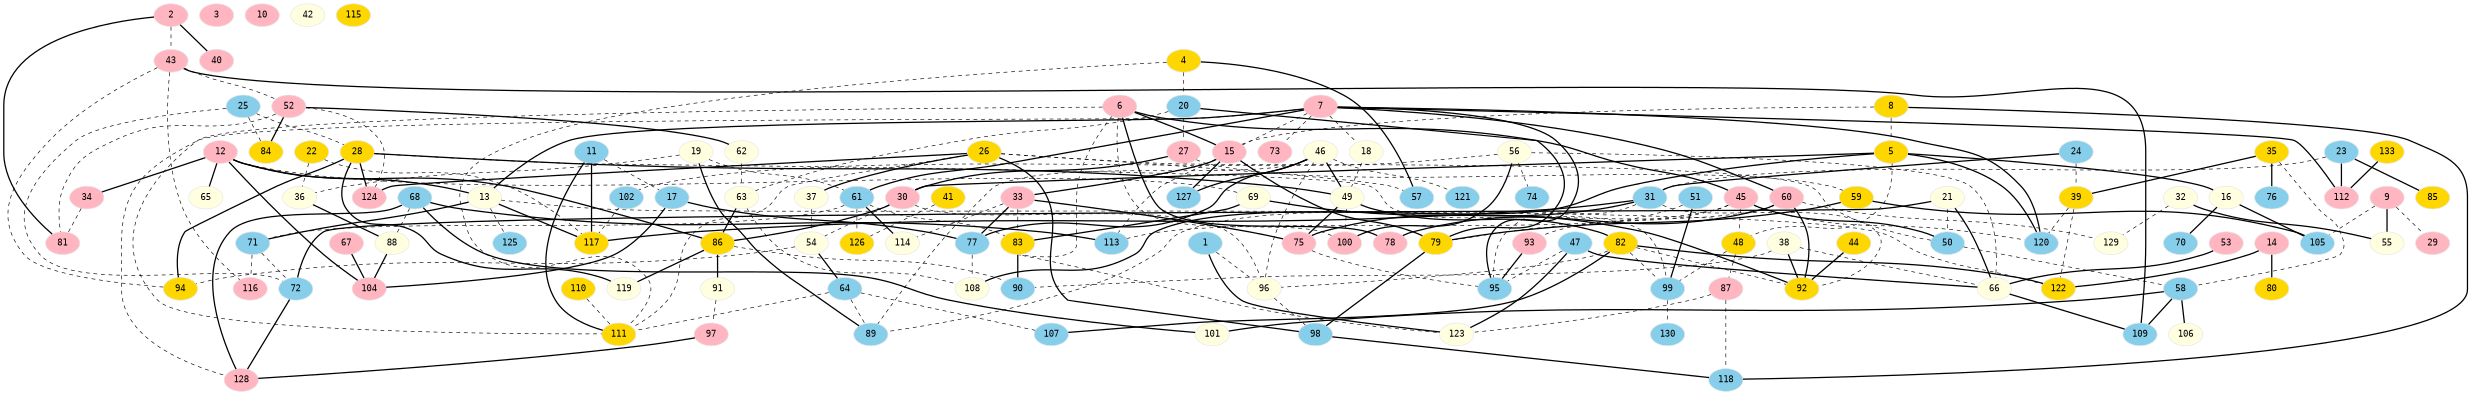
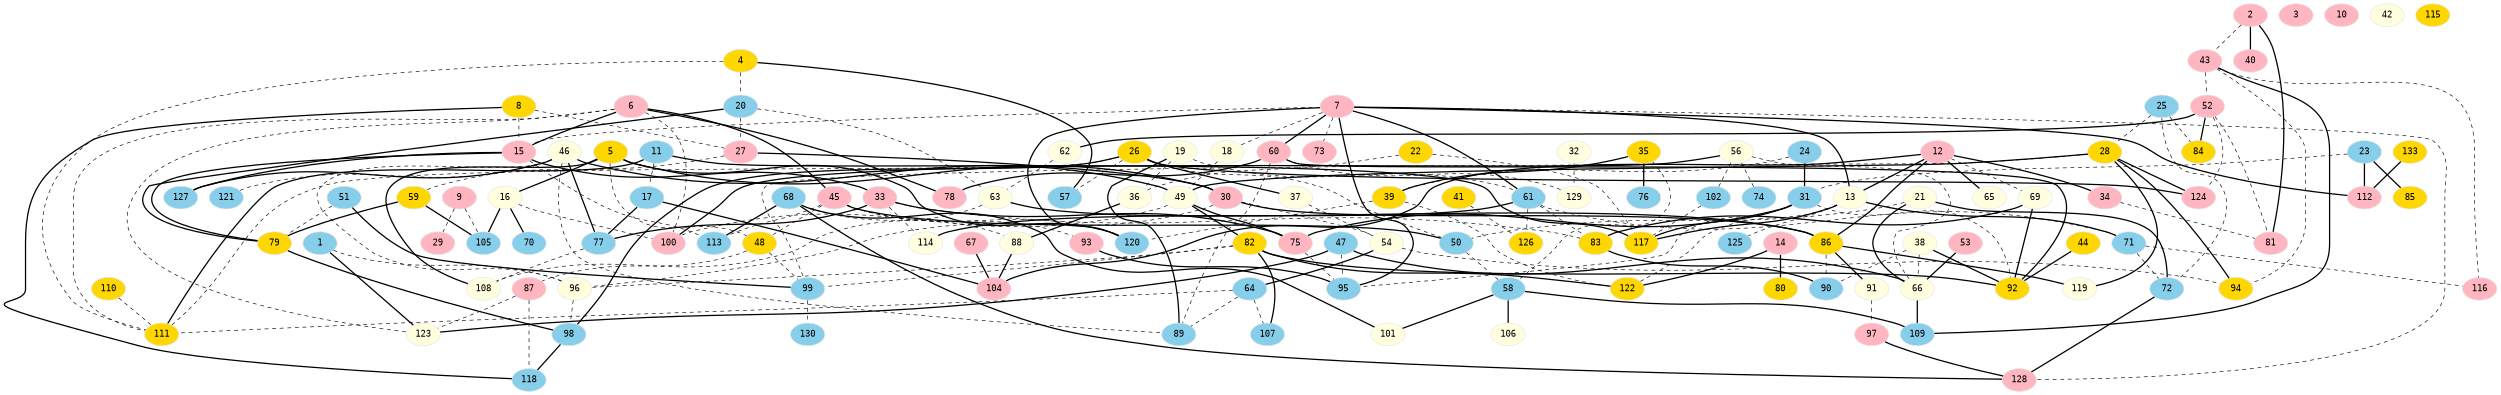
edge "8" -- "5": now "8" -- "27"
edge "16" -- "100": added
node "55": removed
edge "82" -- "92": style dashed -> bold
